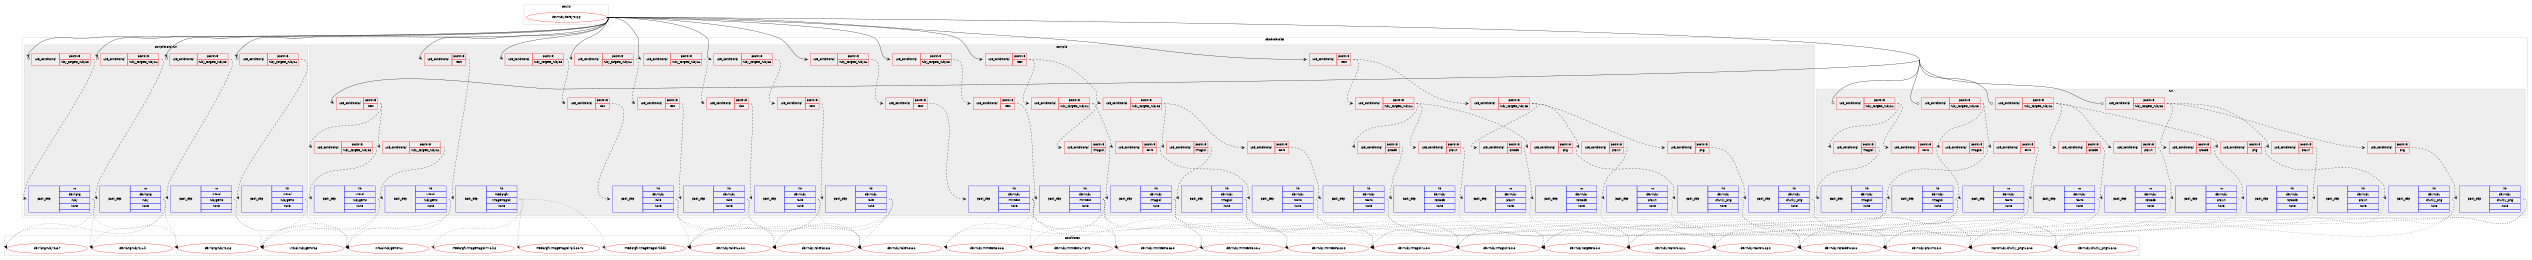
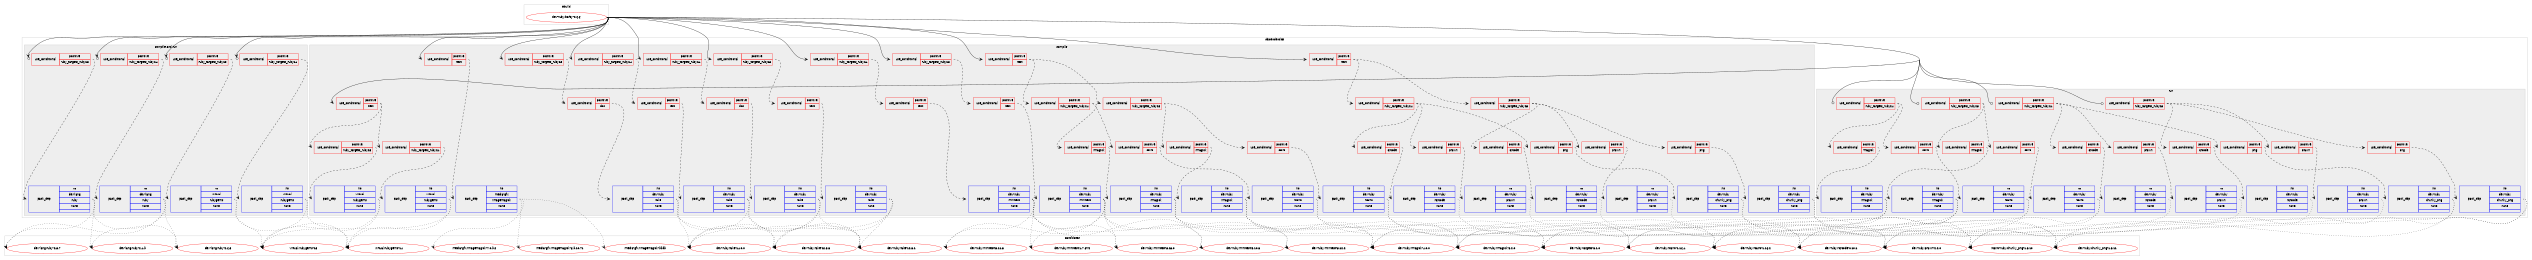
node "dev-ruby/minitest-5.10.4": label "dev-ruby/minitest-5.10.4" -> "dev-ruby/minitest-5.10.3"
